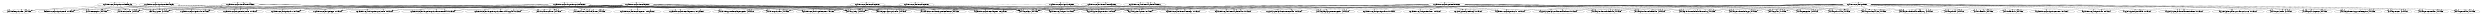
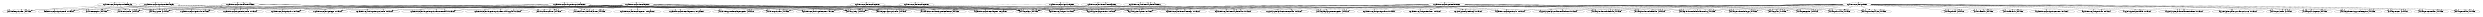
node "test.lang.System (java.base)": label "test.lang.System (java.base)" -> "java.lang.System (java.base)"
node "java.lang.invoke.LambdaMetafactory (java.base)": removed
